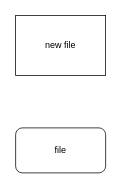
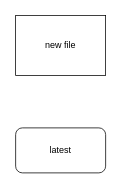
node "file": label "file" -> "latest"
